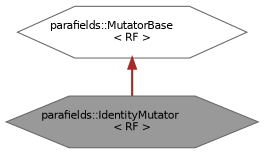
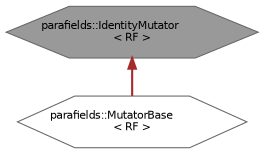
edge "parafields::IdentityMutator < RF >" -> "parafields::MutatorBase < RF >": reversed
